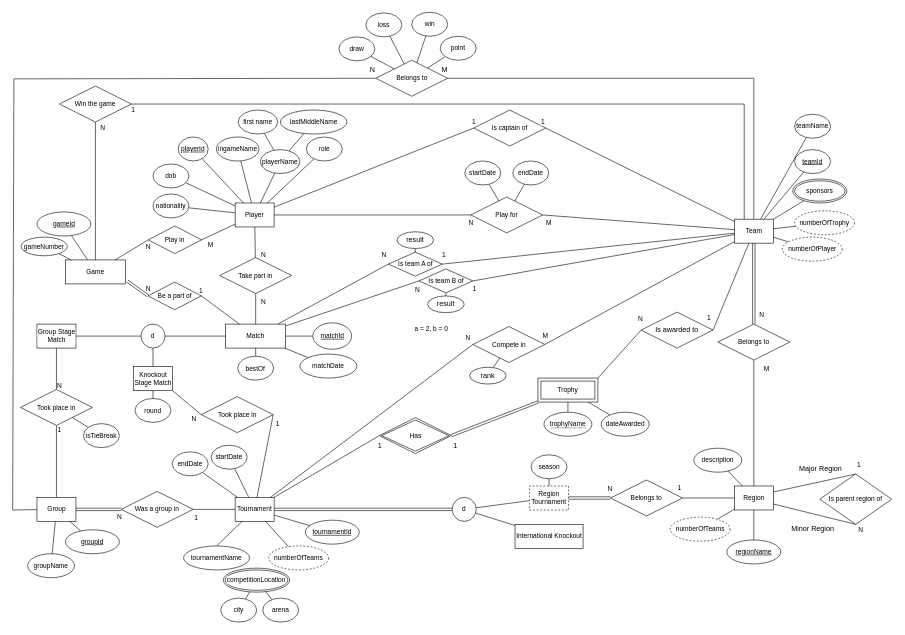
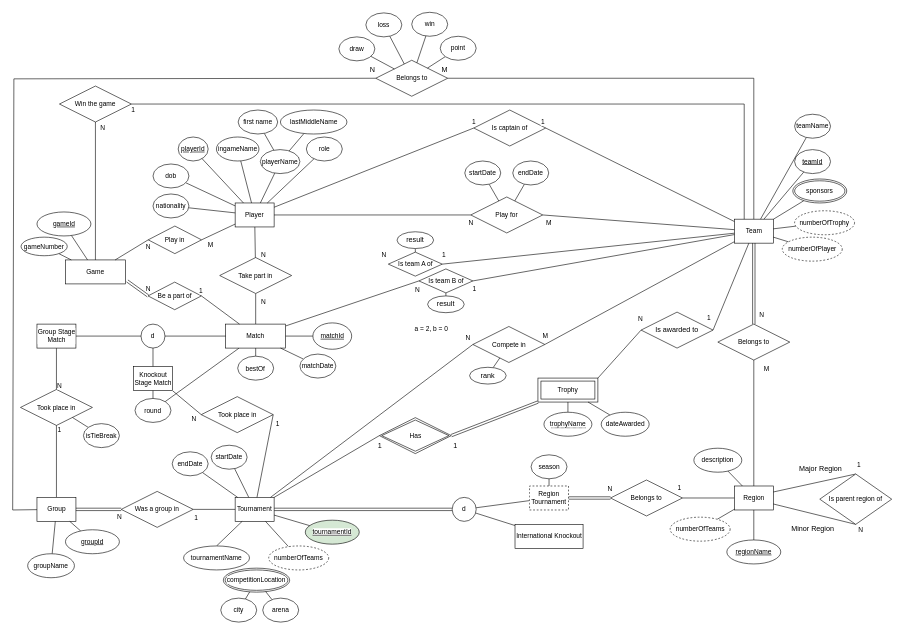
edge "Is team A of" -- "Match": now "round" -- "Match"
node "matchDate": size 57x24 -> 36x24
node "tournamentId": fillcolor #ffffff -> #d5e8d4
